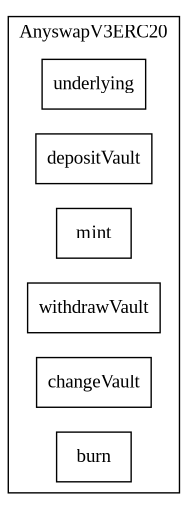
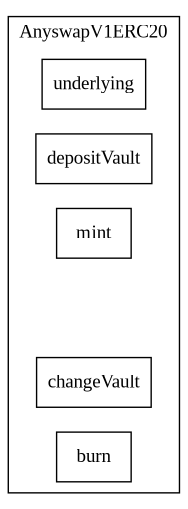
cluster "AnyswapV3ERC20": label "AnyswapV3ERC20" -> "AnyswapV1ERC20"
node "withdrawVault": removed
